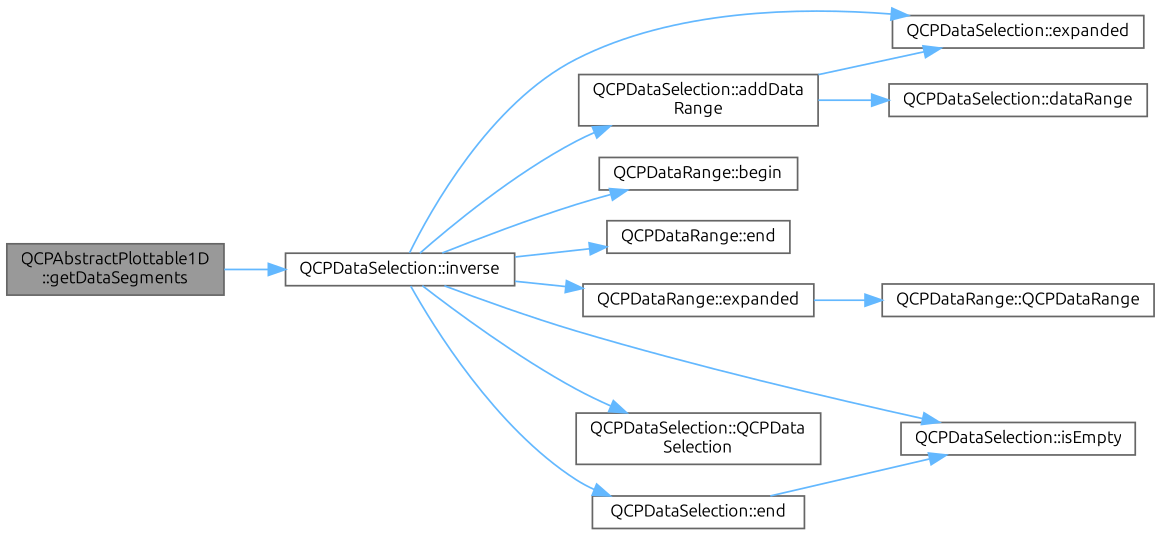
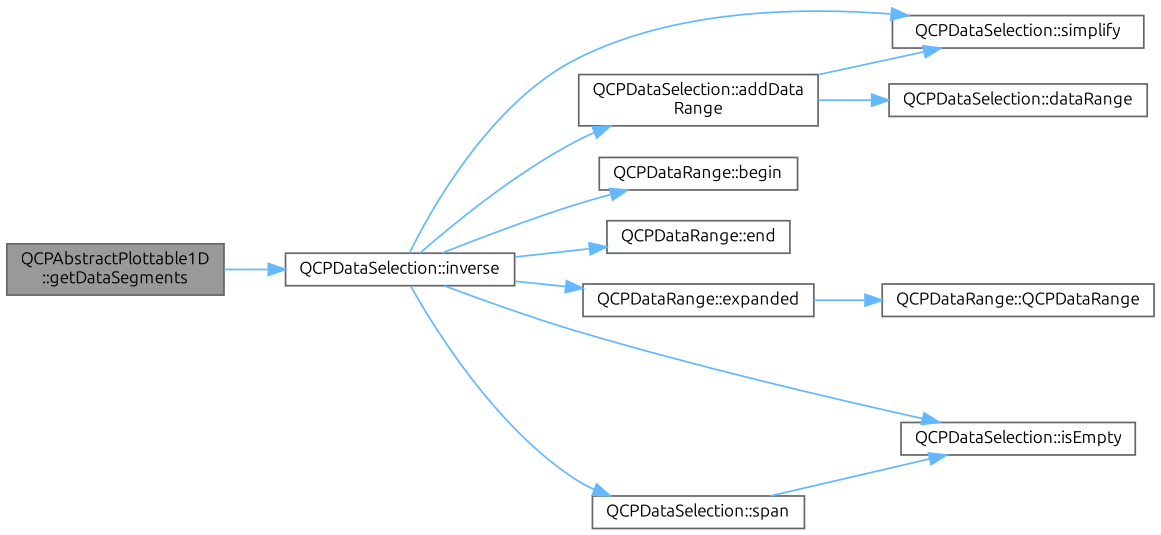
node "QCPDataSelection::expanded": label "QCPDataSelection::expanded" -> "QCPDataSelection::simplify"
node "QCPDataSelection::QCPData Selection": removed
node "QCPDataSelection::end": label "QCPDataSelection::end" -> "QCPDataSelection::span"
